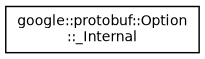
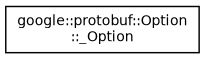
node "google::protobuf::Option ::_Internal": label "google::protobuf::Option ::_Internal" -> "google::protobuf::Option ::_Option"
